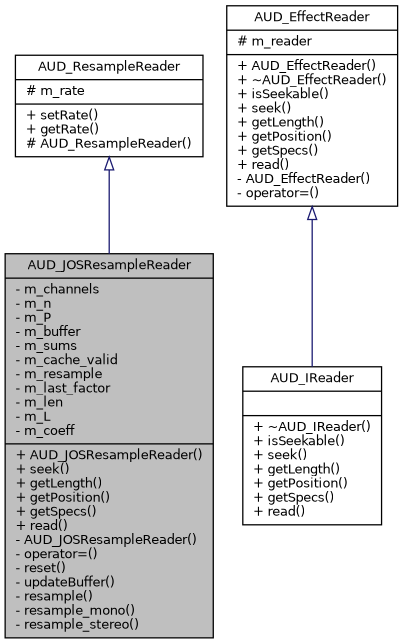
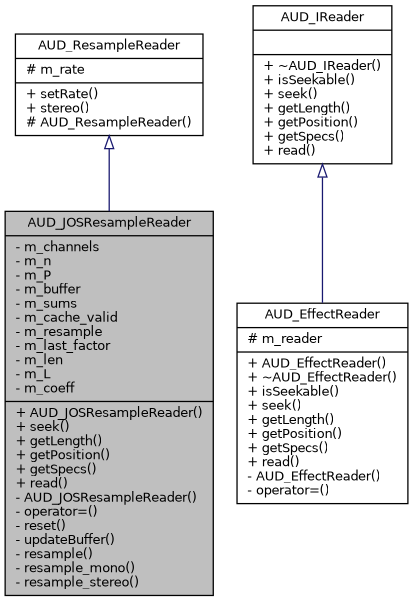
node "AUD_ResampleReader": text "+ getRate()" -> "+ stereo()"
edge "AUD_IReader" -> "AUD_EffectReader": reversed
